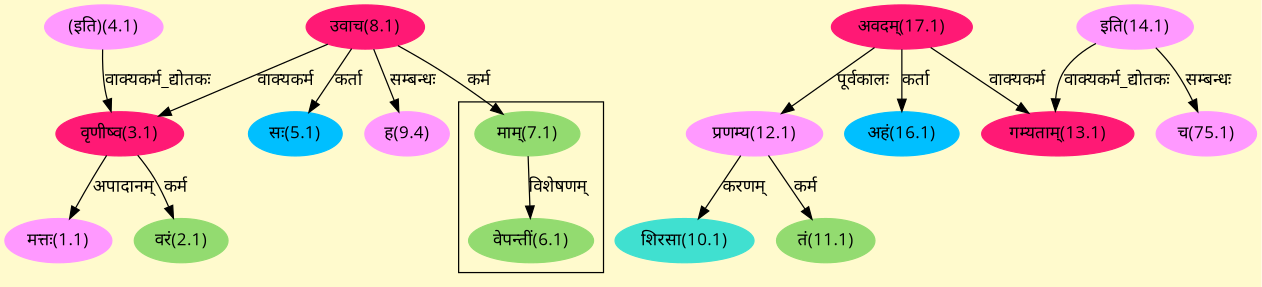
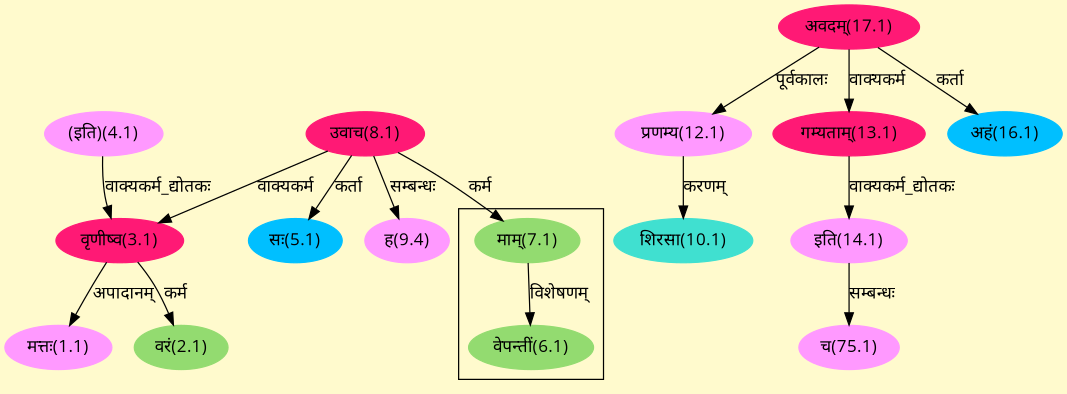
edge "इति(14.1)" -> "गम्यताम्(13.1)": reversed
node "तं(11.1)": removed
